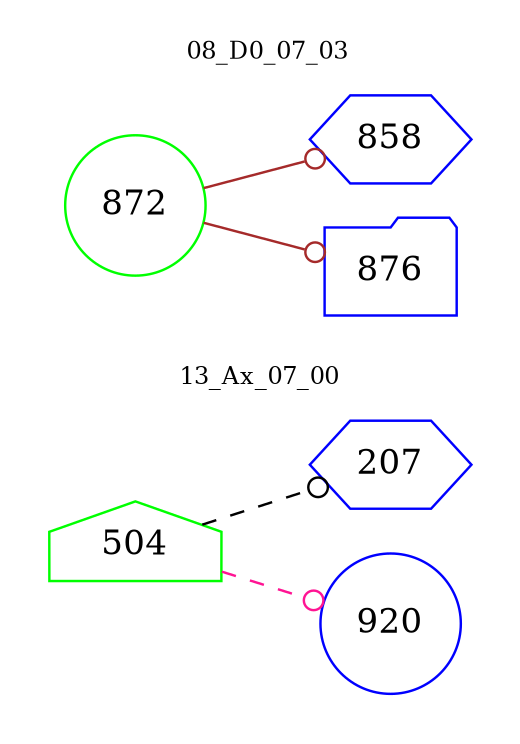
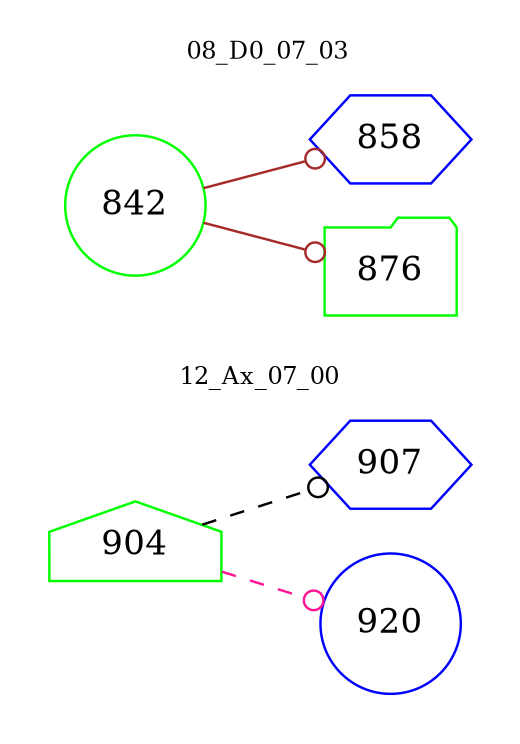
node "872": label "872" -> "842"
node "876": color blue -> green
cluster "13_Ax_07_00": label "13_Ax_07_00" -> "12_Ax_07_00"
node "207": label "207" -> "907"
node "504": label "504" -> "904"
